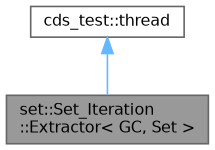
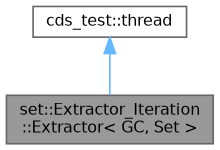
node "set::Set_Iteration ::Extractor< GC, Set >": label "set::Set_Iteration ::Extractor< GC, Set >" -> "set::Extractor_Iteration ::Extractor< GC, Set >"
